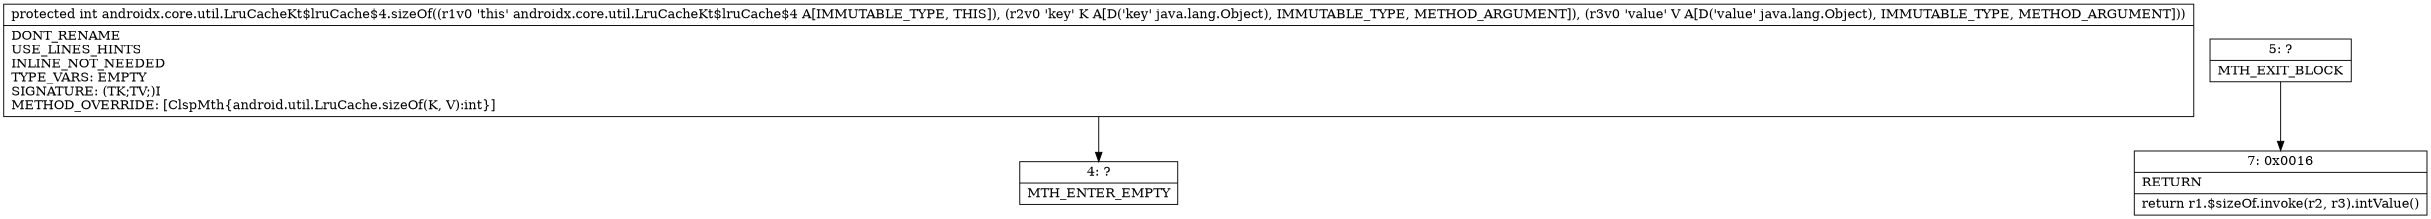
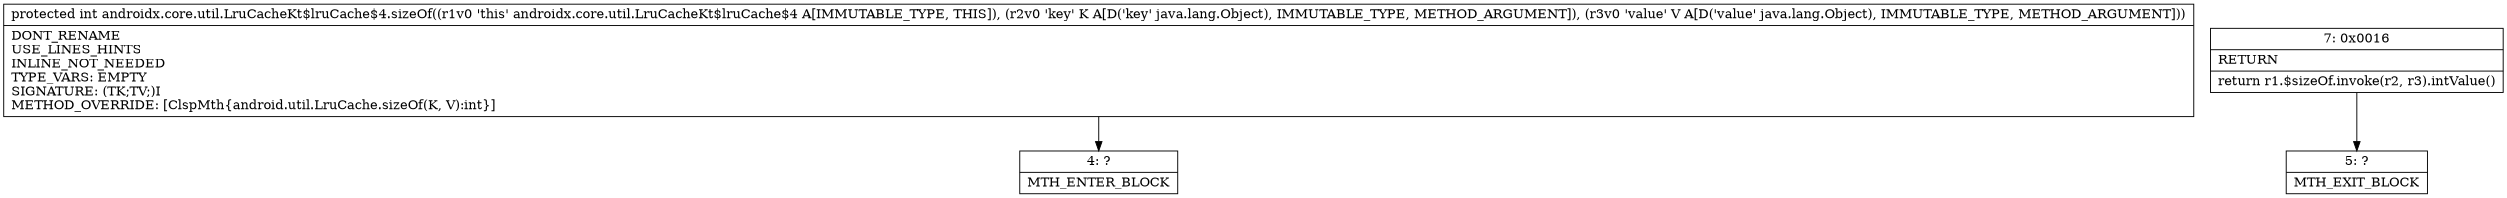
edge "5: ?" -> "7: 0x0016": reversed
node "4: ?": text "MTH_ENTER_EMPTY" -> "MTH_ENTER_BLOCK"
